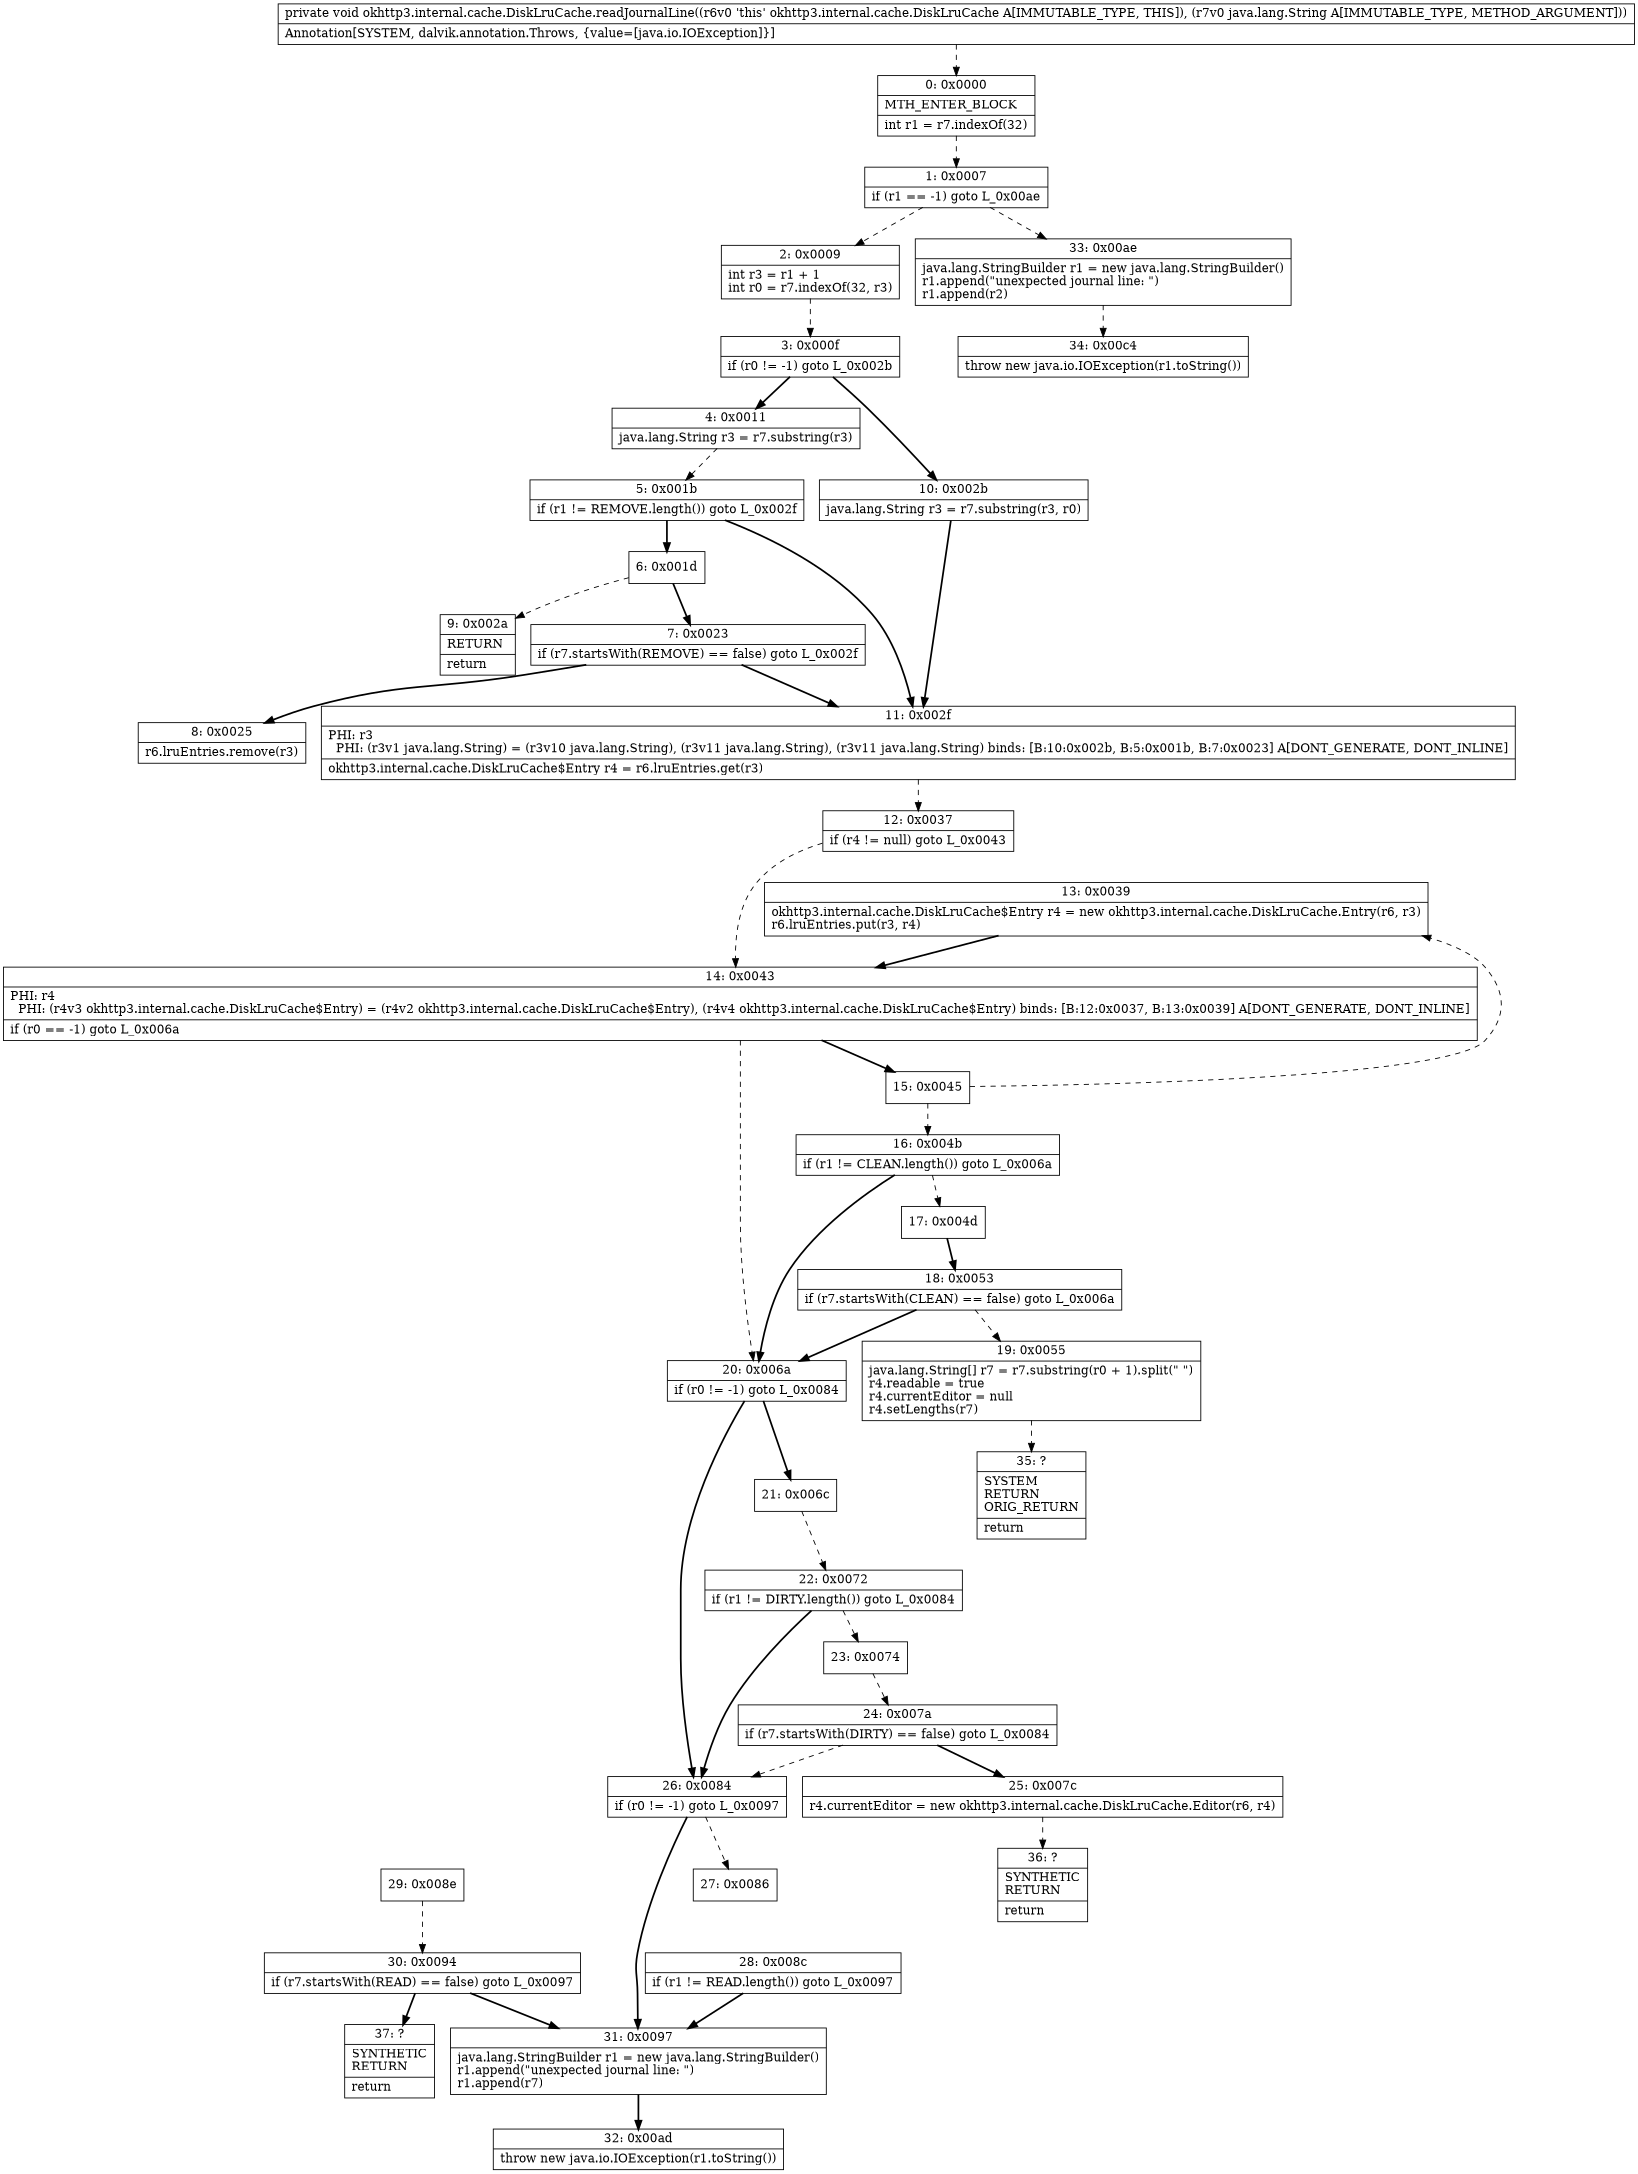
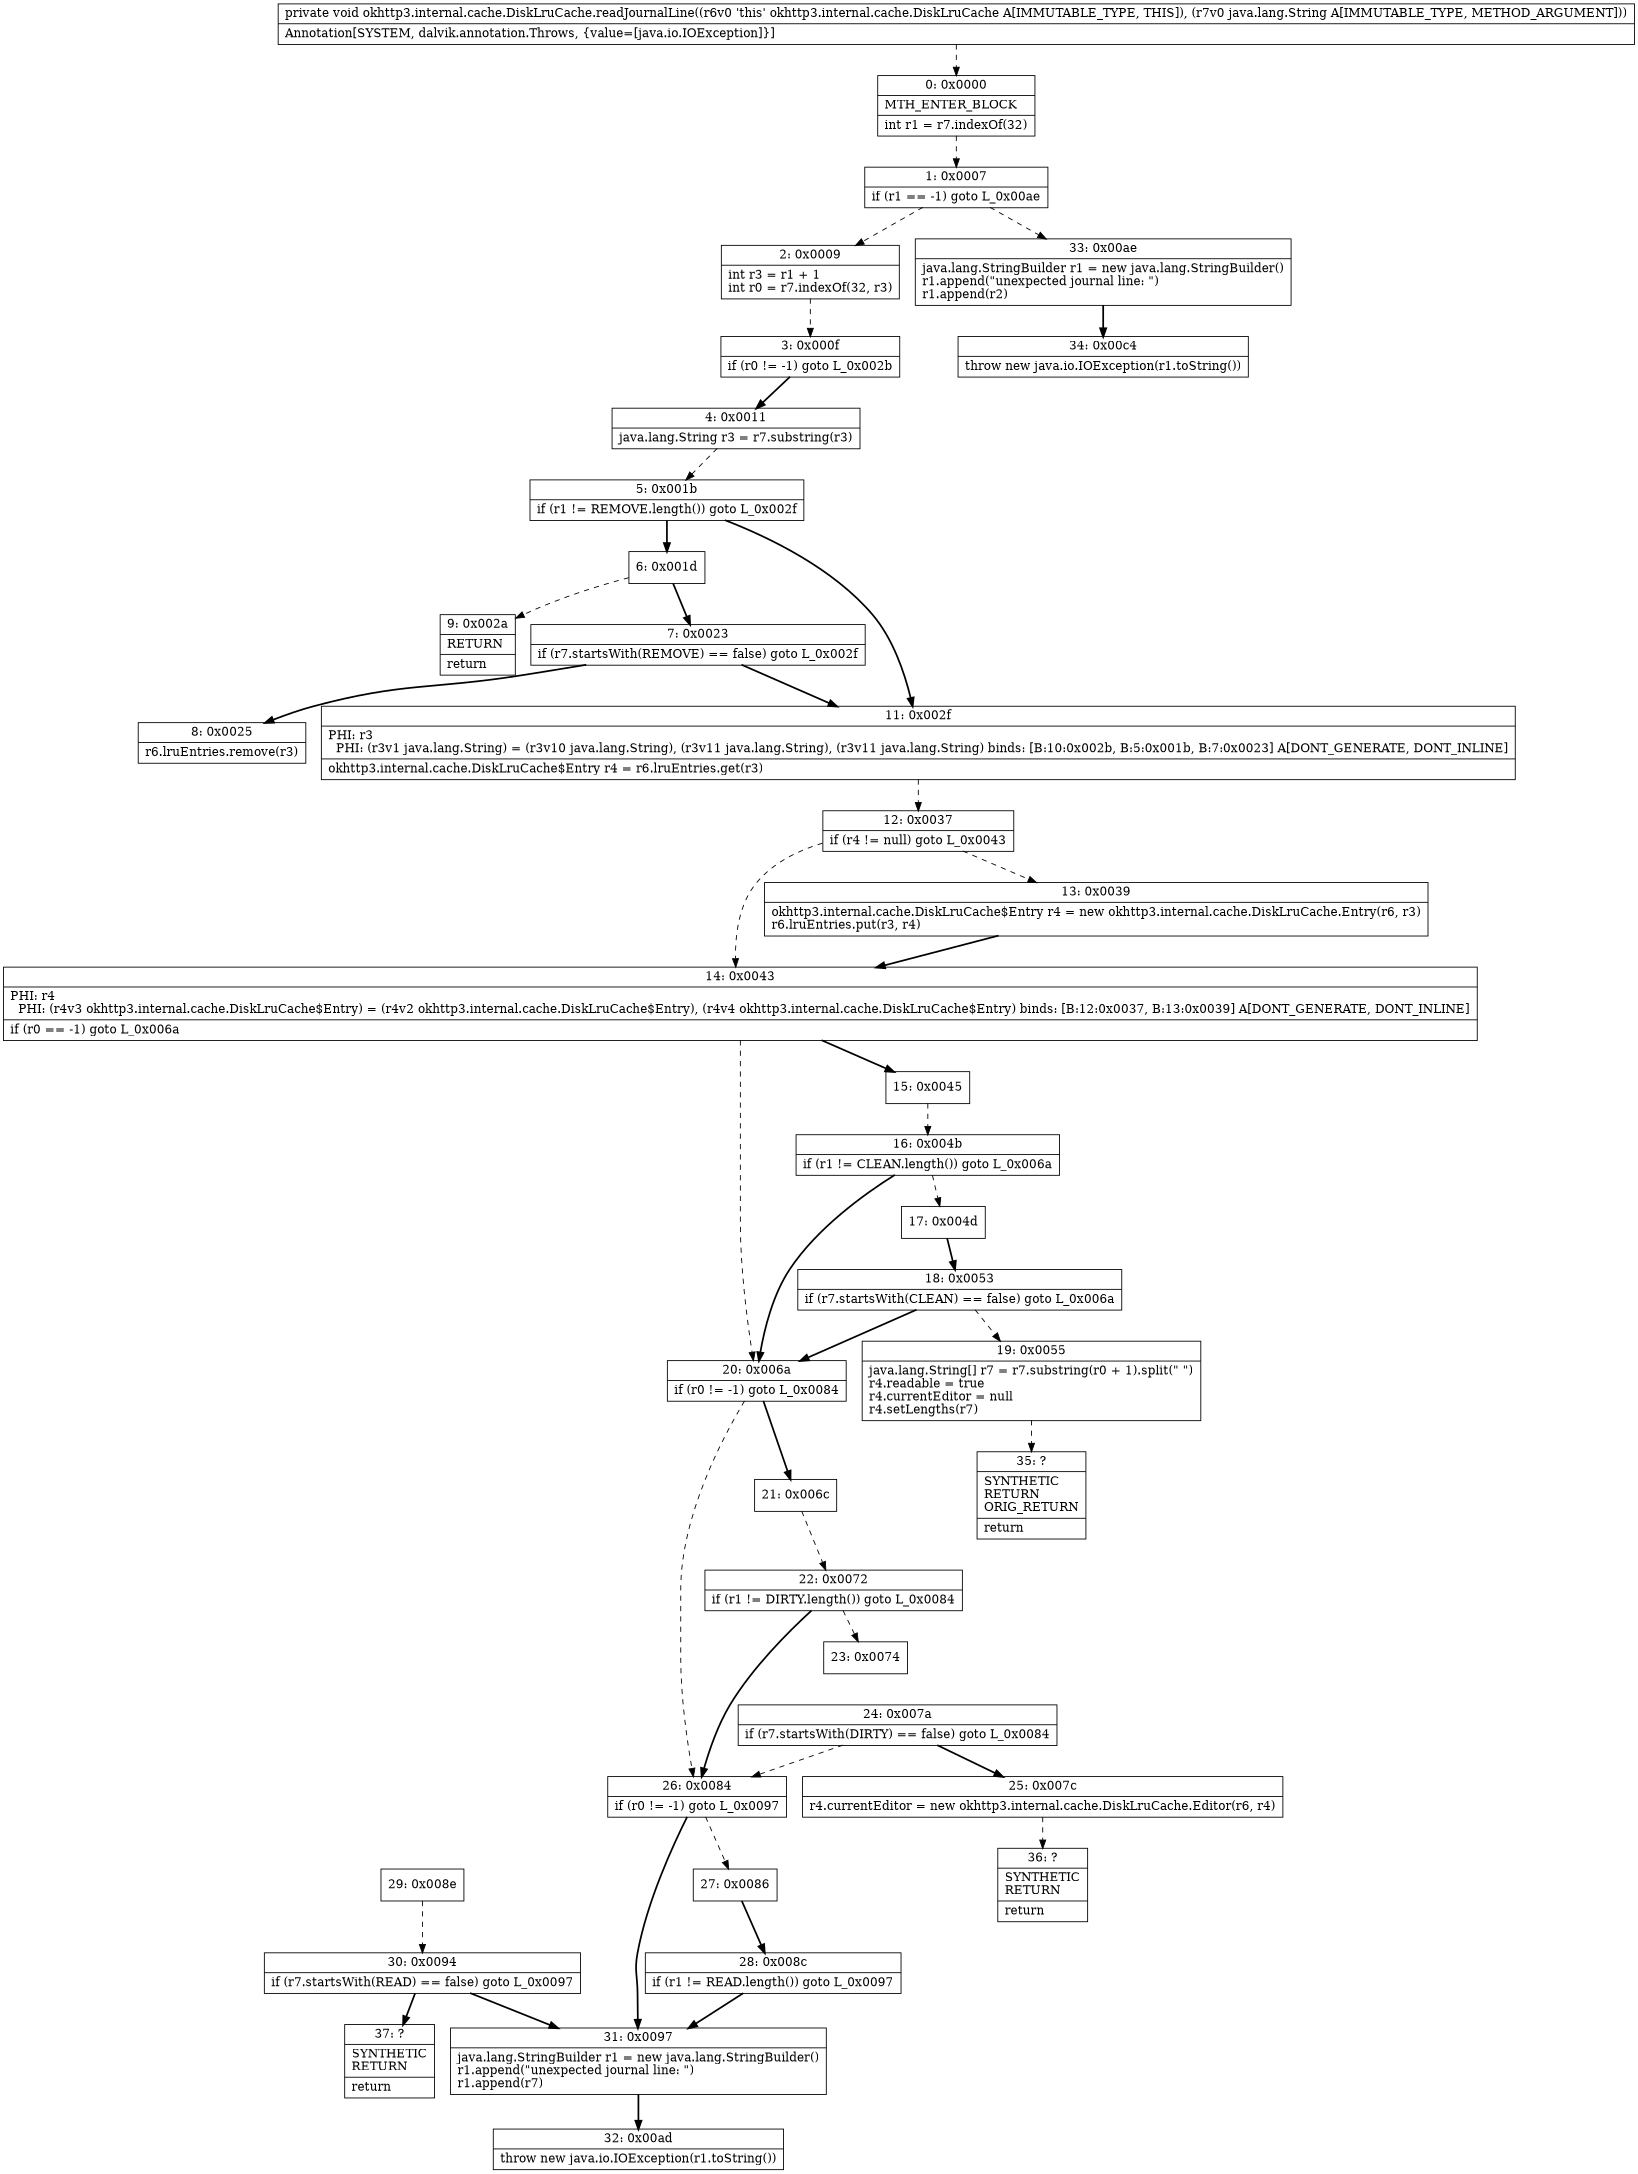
edge "33: 0x00ae" -> "34: 0x00c4": style dashed -> bold
node "10: 0x002b": removed
edge "15: 0x0045" -> "13: 0x0039": now "12: 0x0037" -> "13: 0x0039"
node "35: ?": text "SYSTEM" -> "SYNTHETIC"
edge "20: 0x006a" -> "26: 0x0084": style bold -> dashed
edge "23: 0x0074" -> "24: 0x007a": removed
edge "27: 0x0086" -> "28: 0x008c": added
